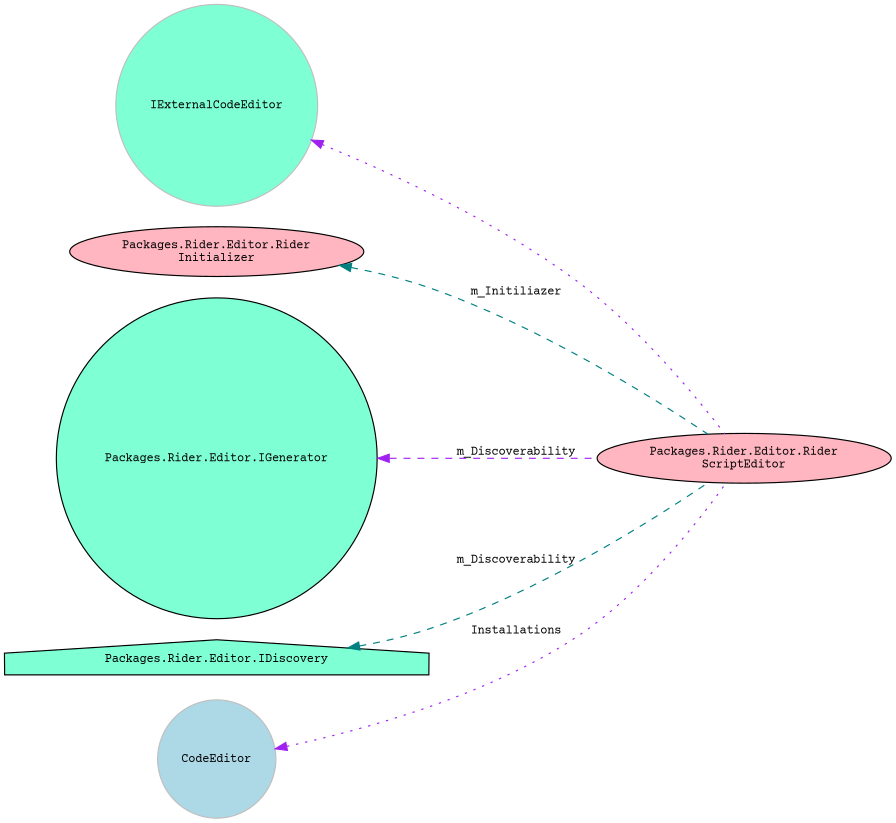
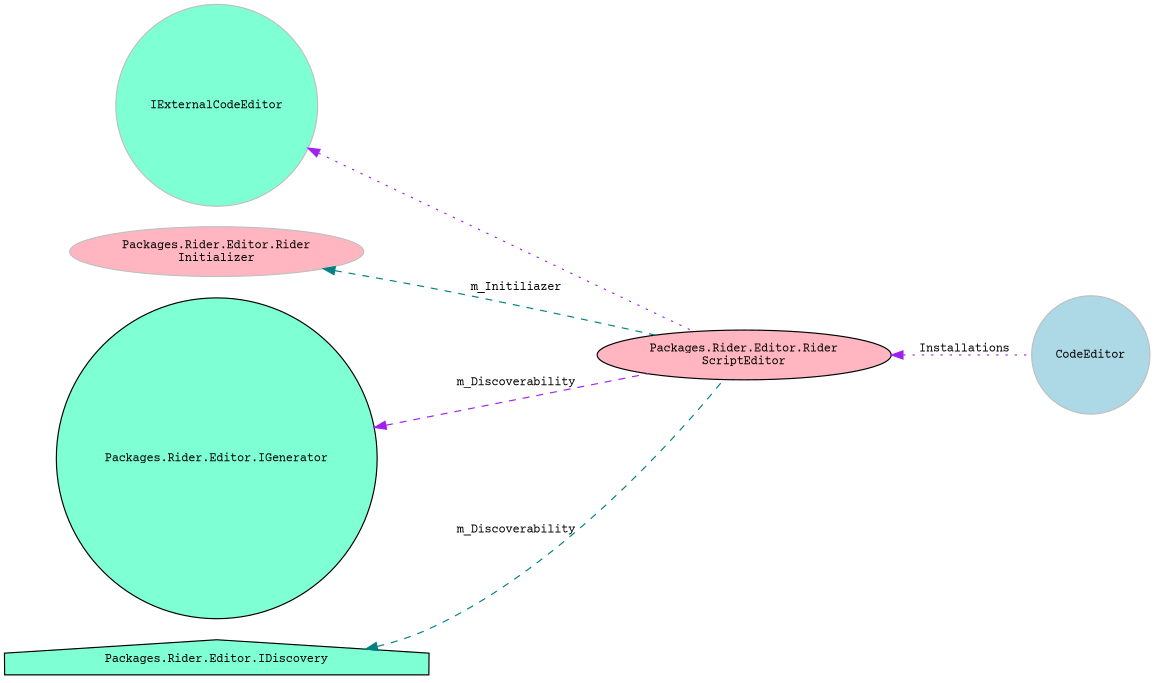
node "Packages.Rider.Editor.Rider Initializer": color black -> grey75
edge "Packages.Rider.Editor.Rider ScriptEditor" -> "CodeEditor": reversed
